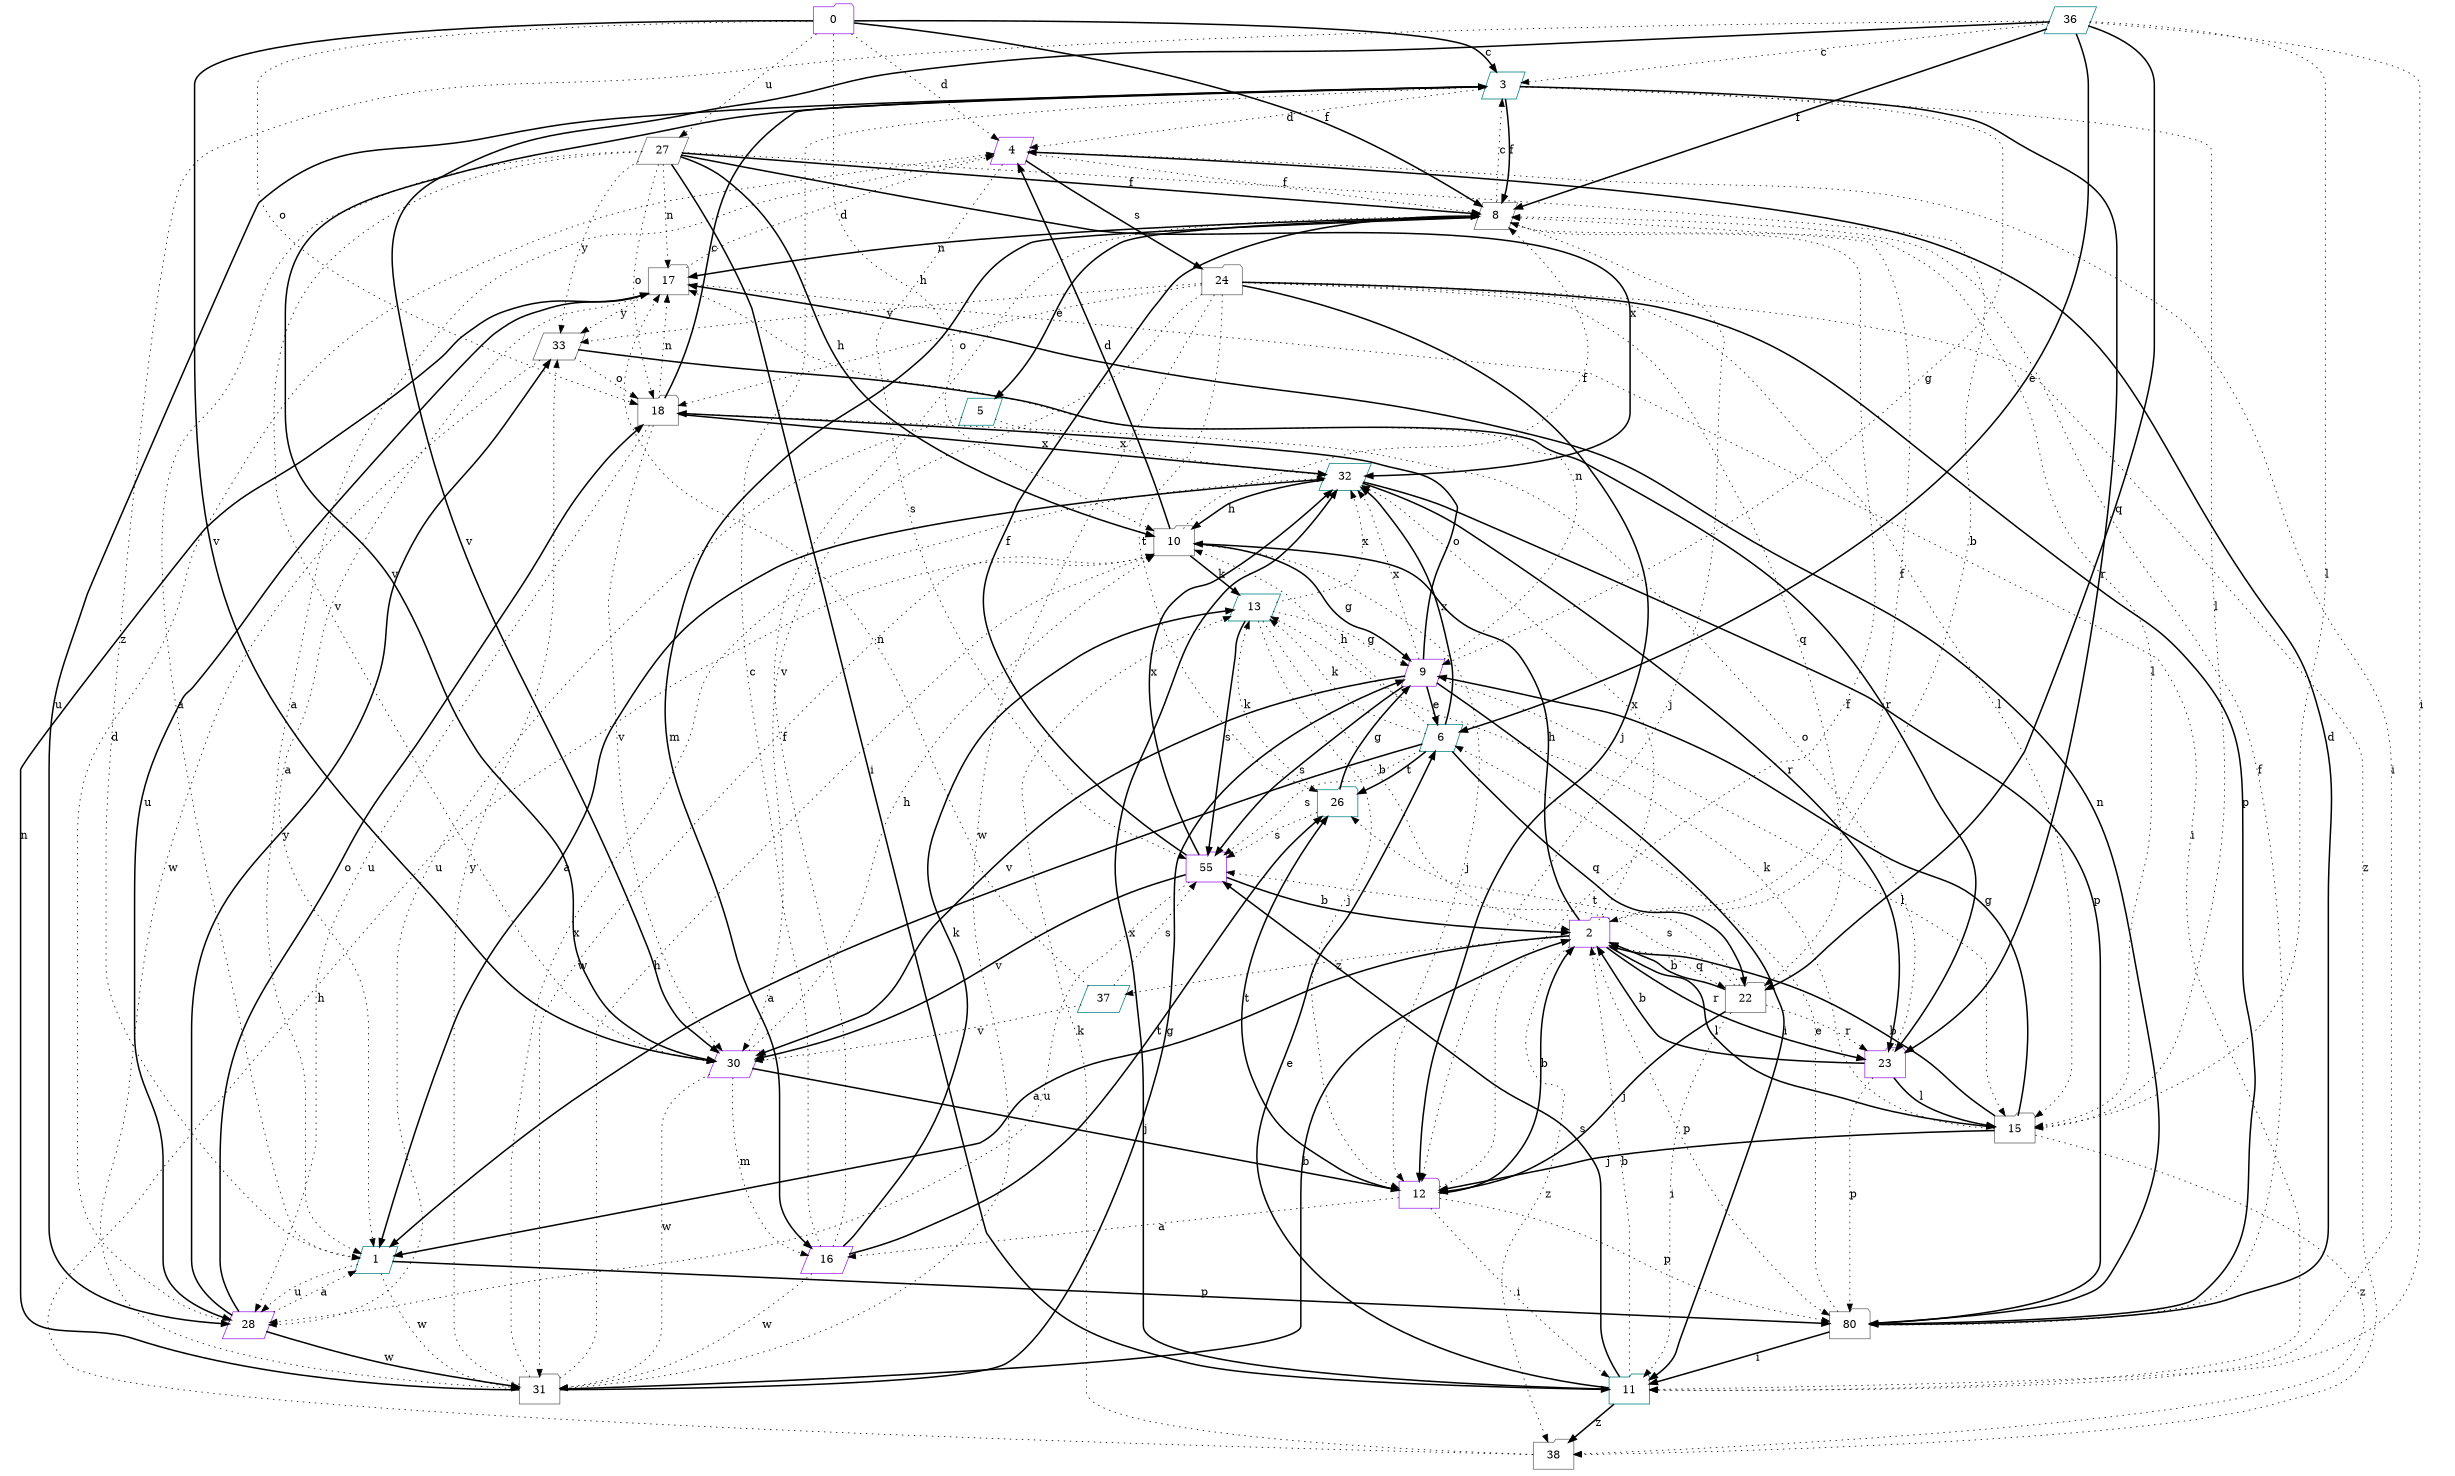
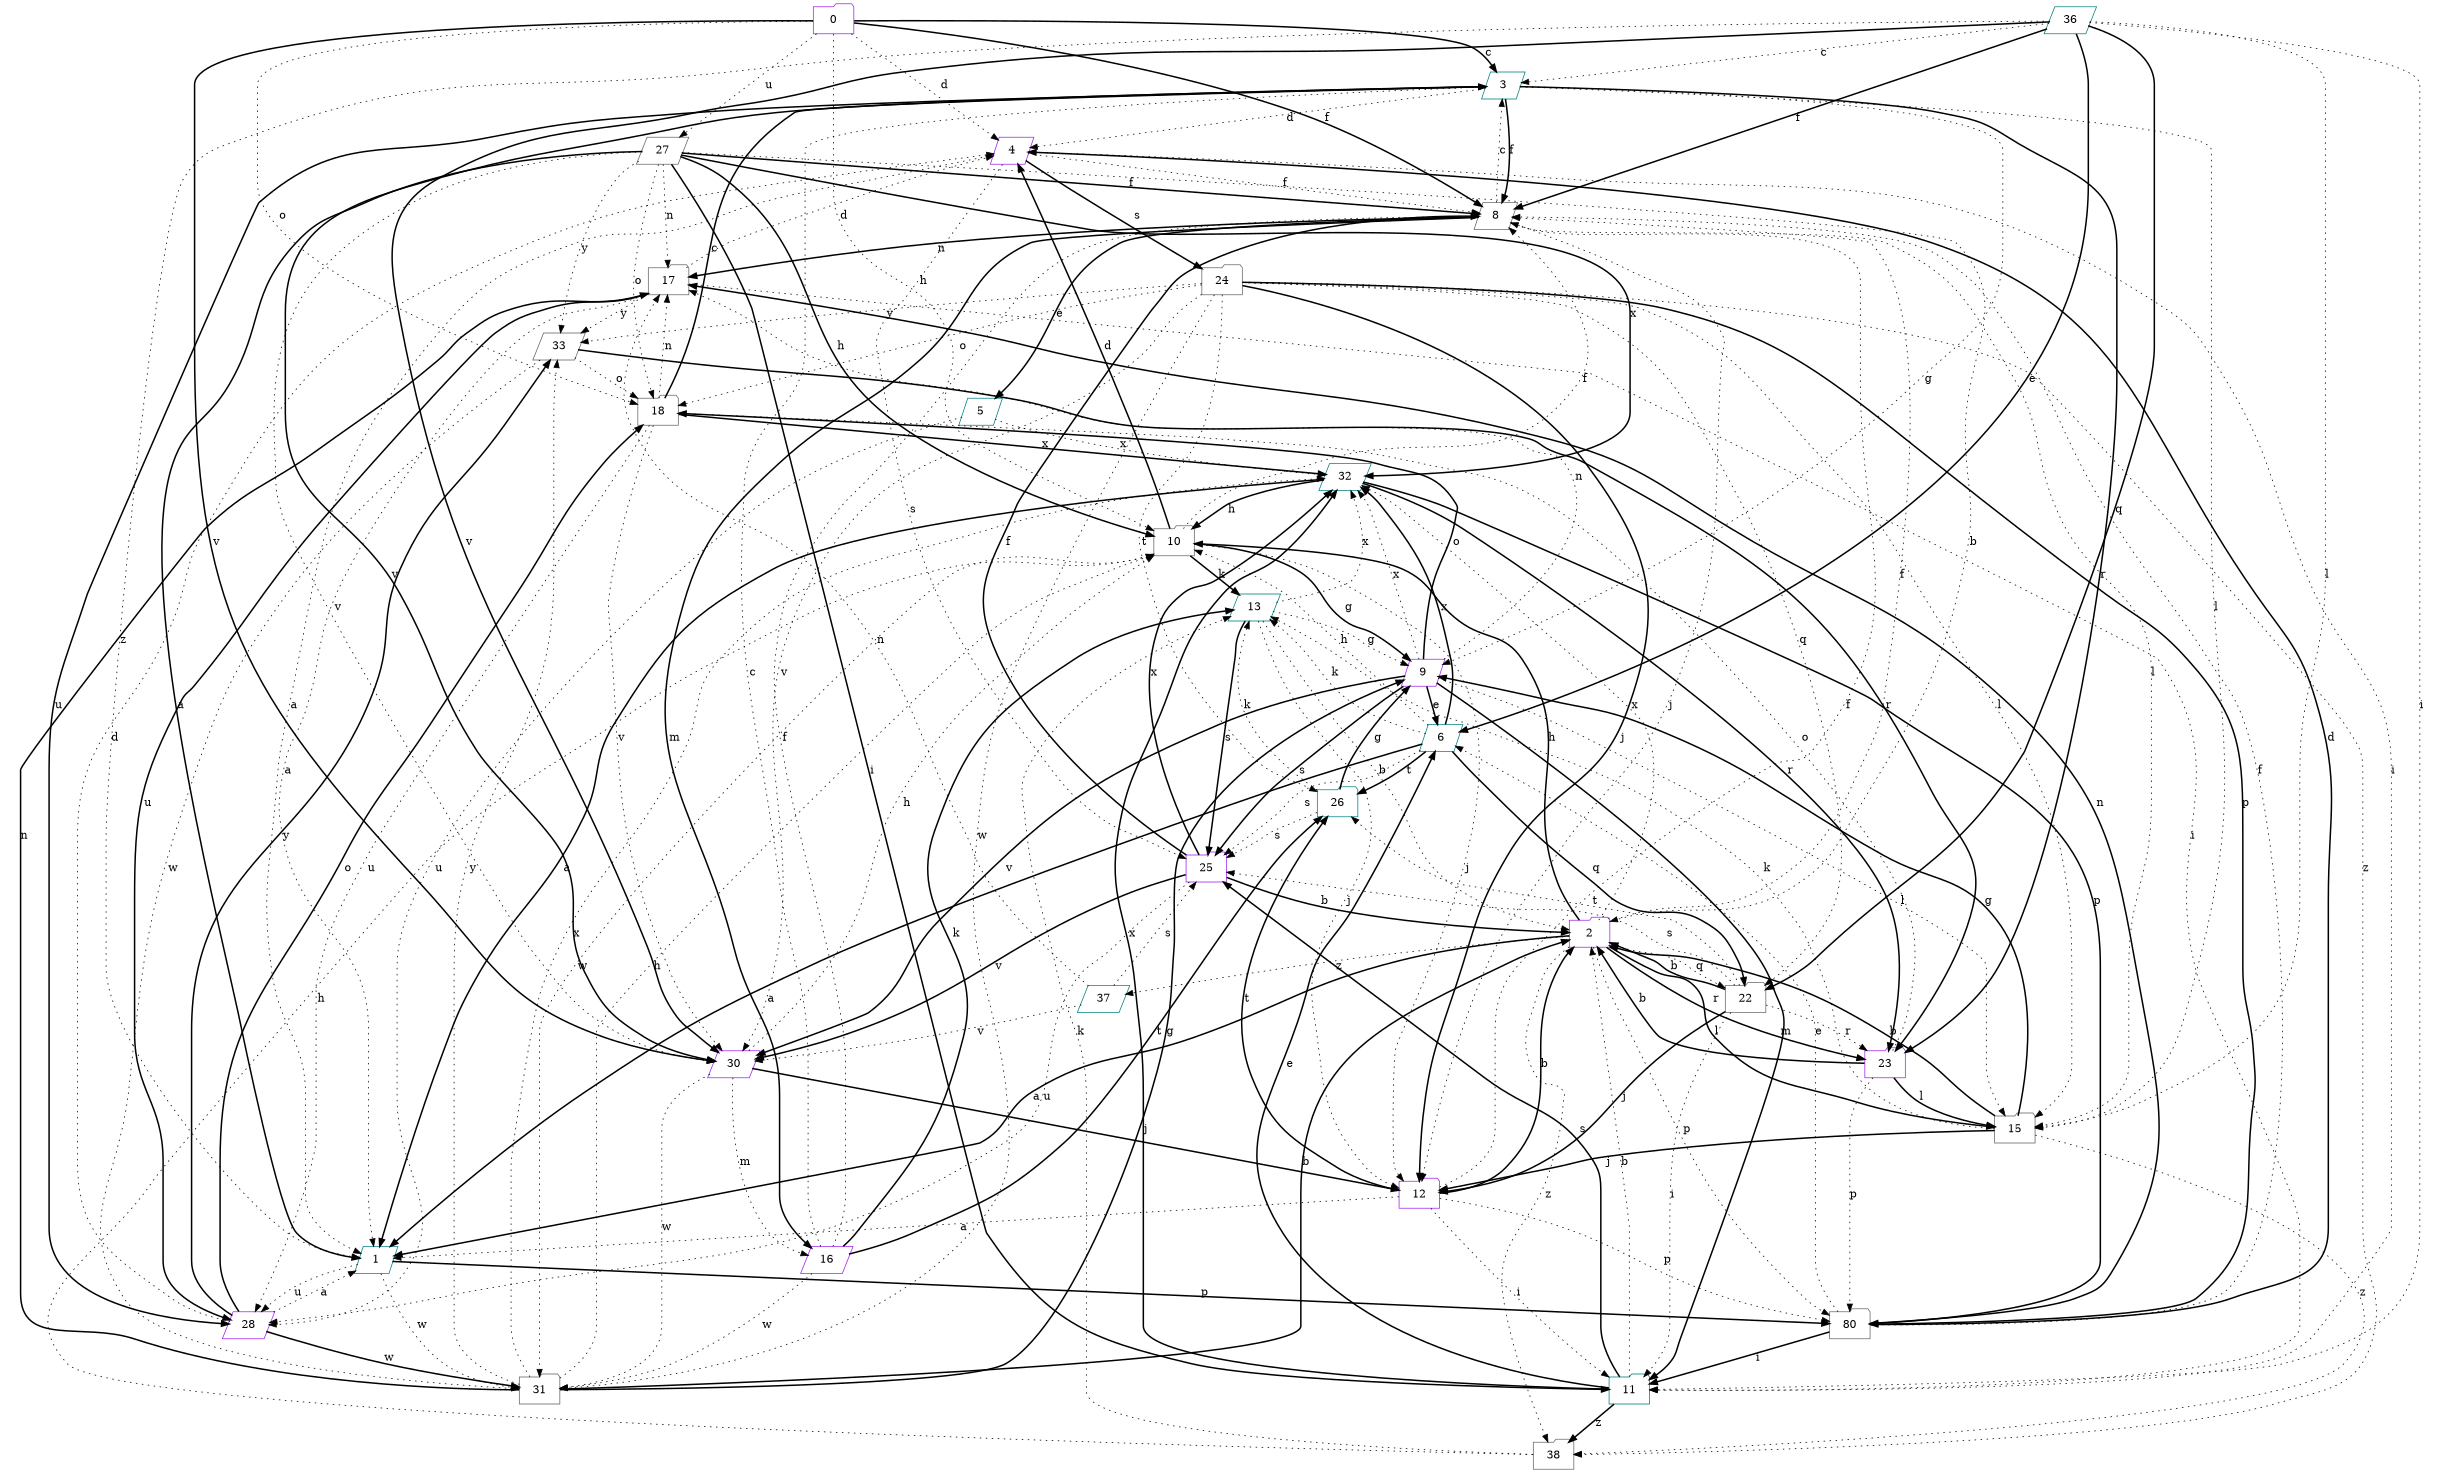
edge "27" -> "1": style dotted -> bold
node "55": label "55" -> "25"
edge "9" -> "11": label "i" -> "m"
edge "12" -> "16": now "12" -> "1"
